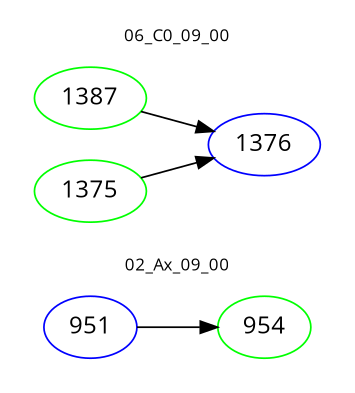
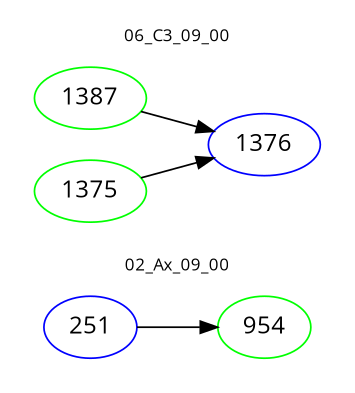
cluster "06_C0_09_00": label "06_C0_09_00" -> "06_C3_09_00"
node "951": label "951" -> "251"
